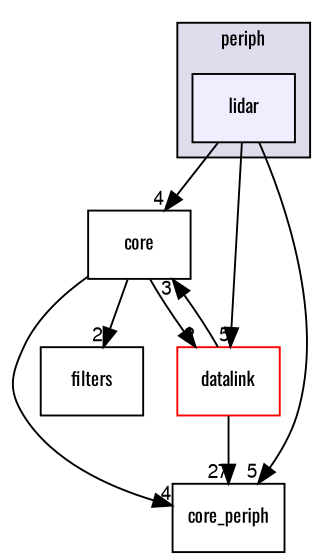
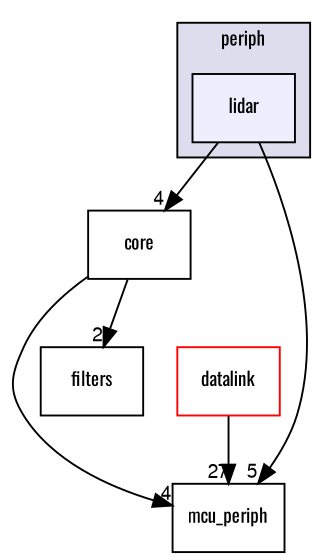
edge "lidar" -> "datalink": removed
edge "core" -> "datalink": removed
edge "datalink" -> "core": removed
node "core_periph": label "core_periph" -> "mcu_periph"
